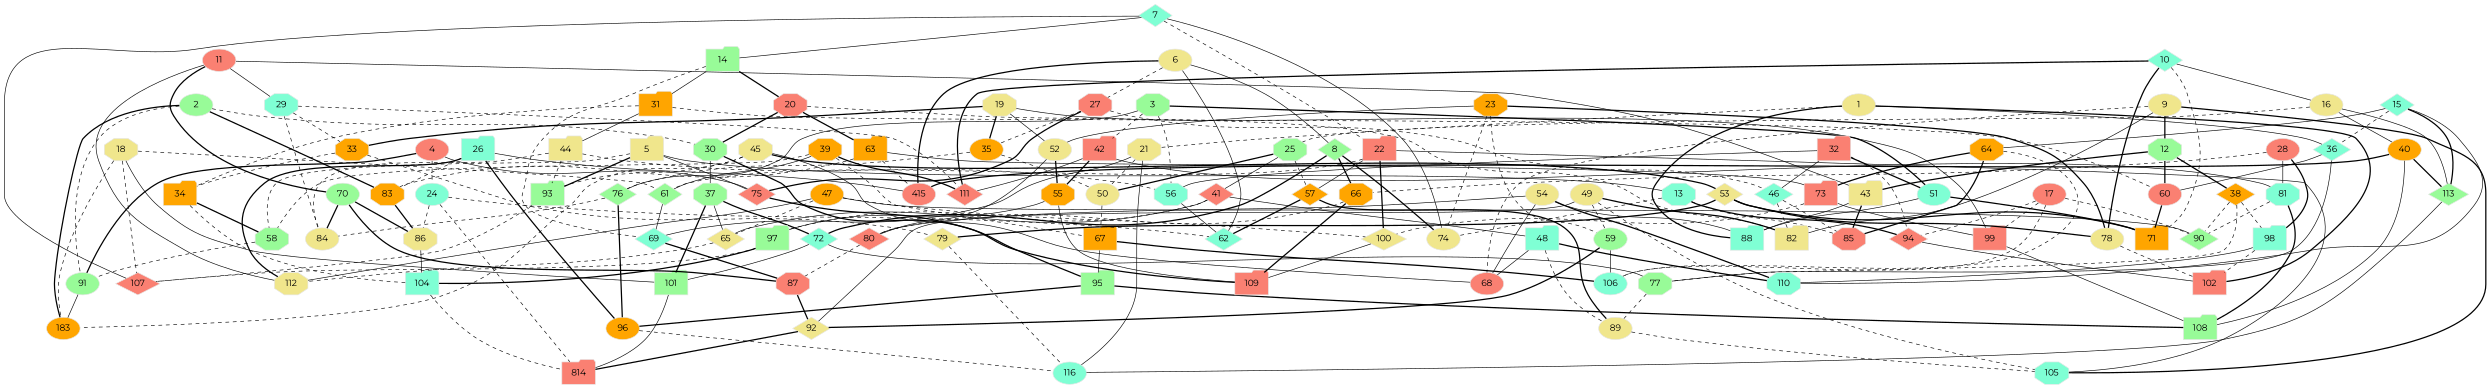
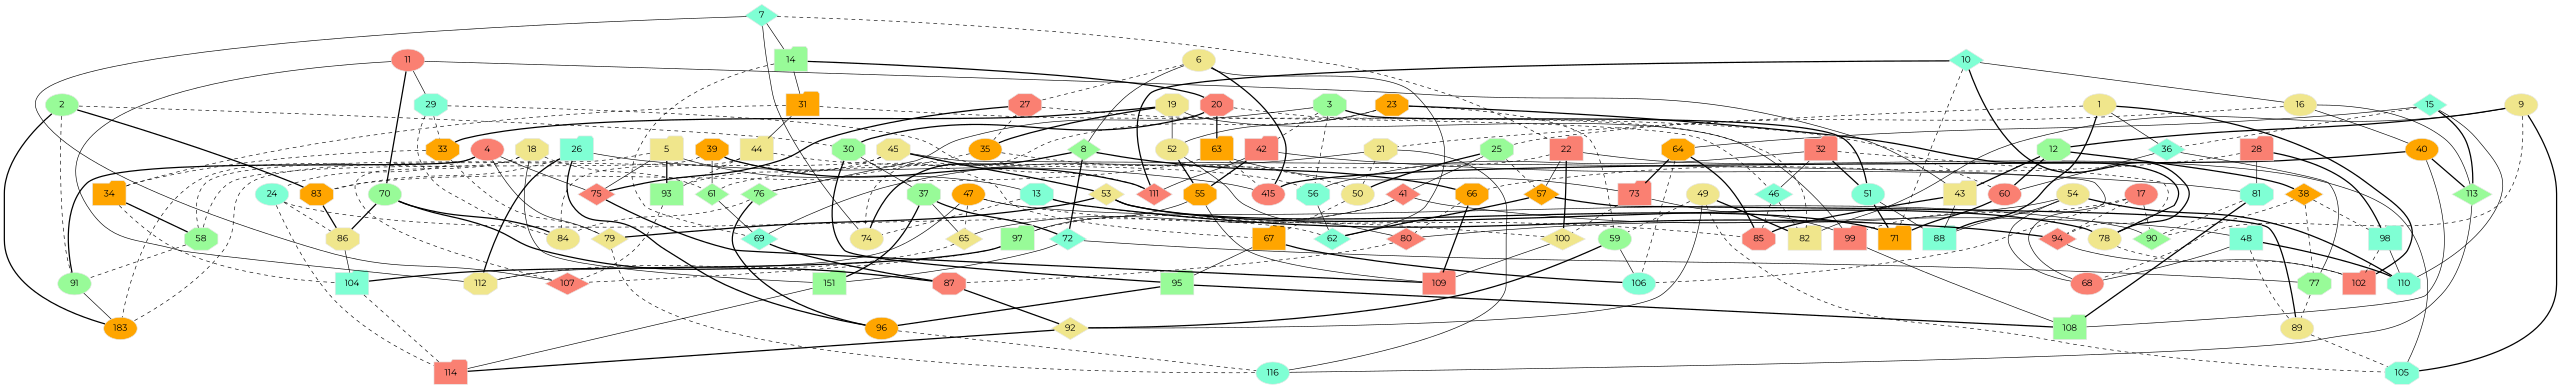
node "28": shape ellipse -> folder
edge "4" -- "79": added
node "101": label "101" -> "151"
node "814": label "814" -> "114"
